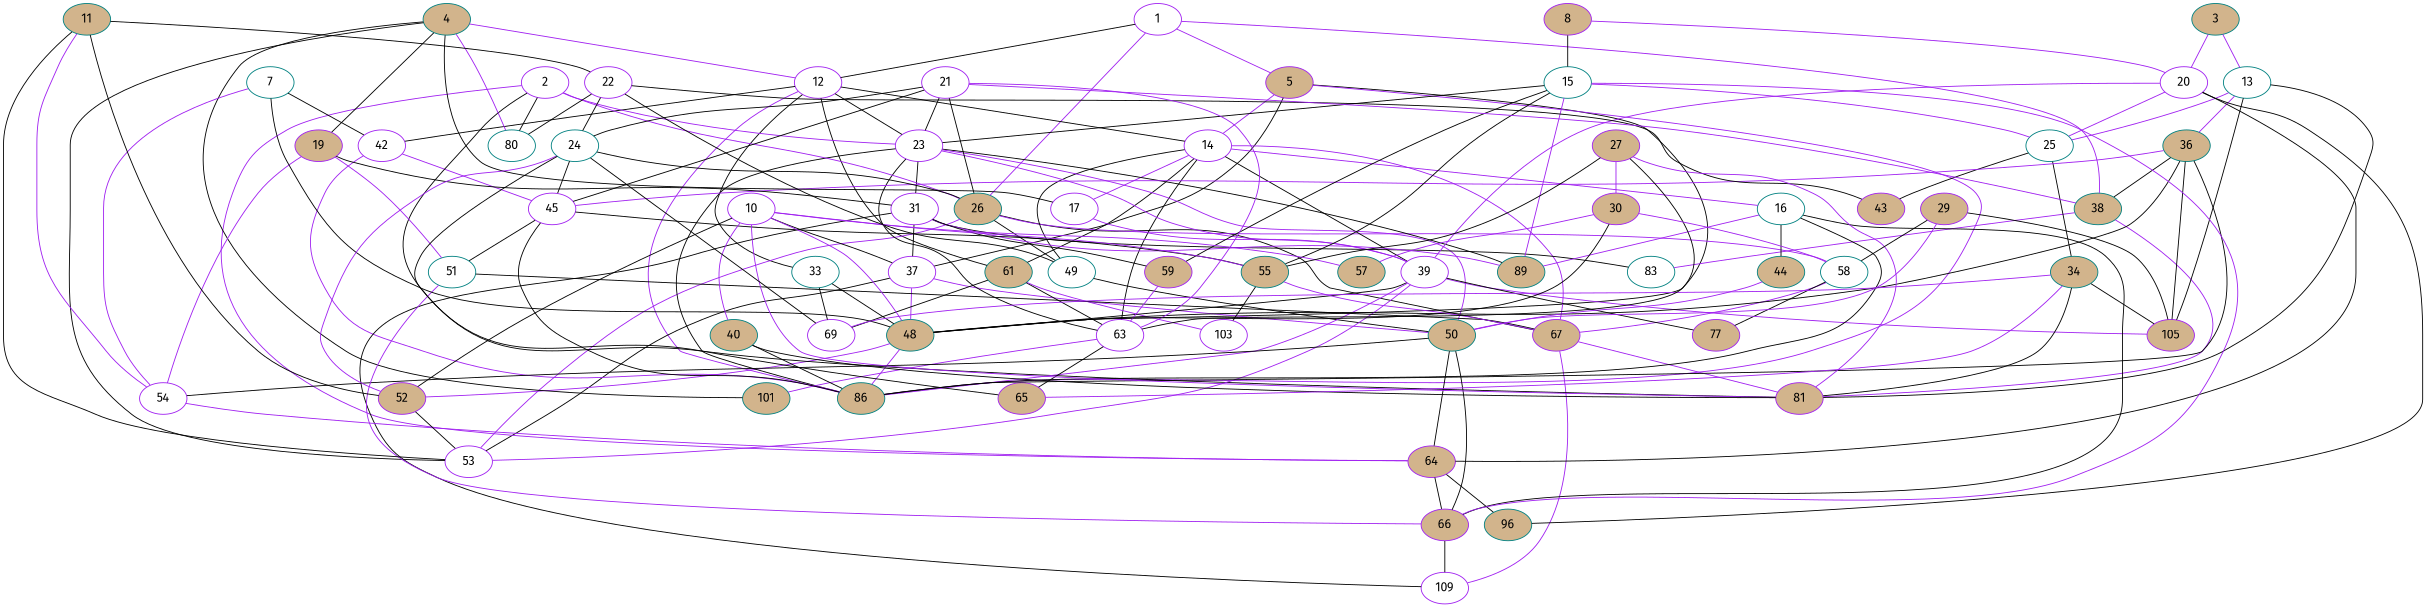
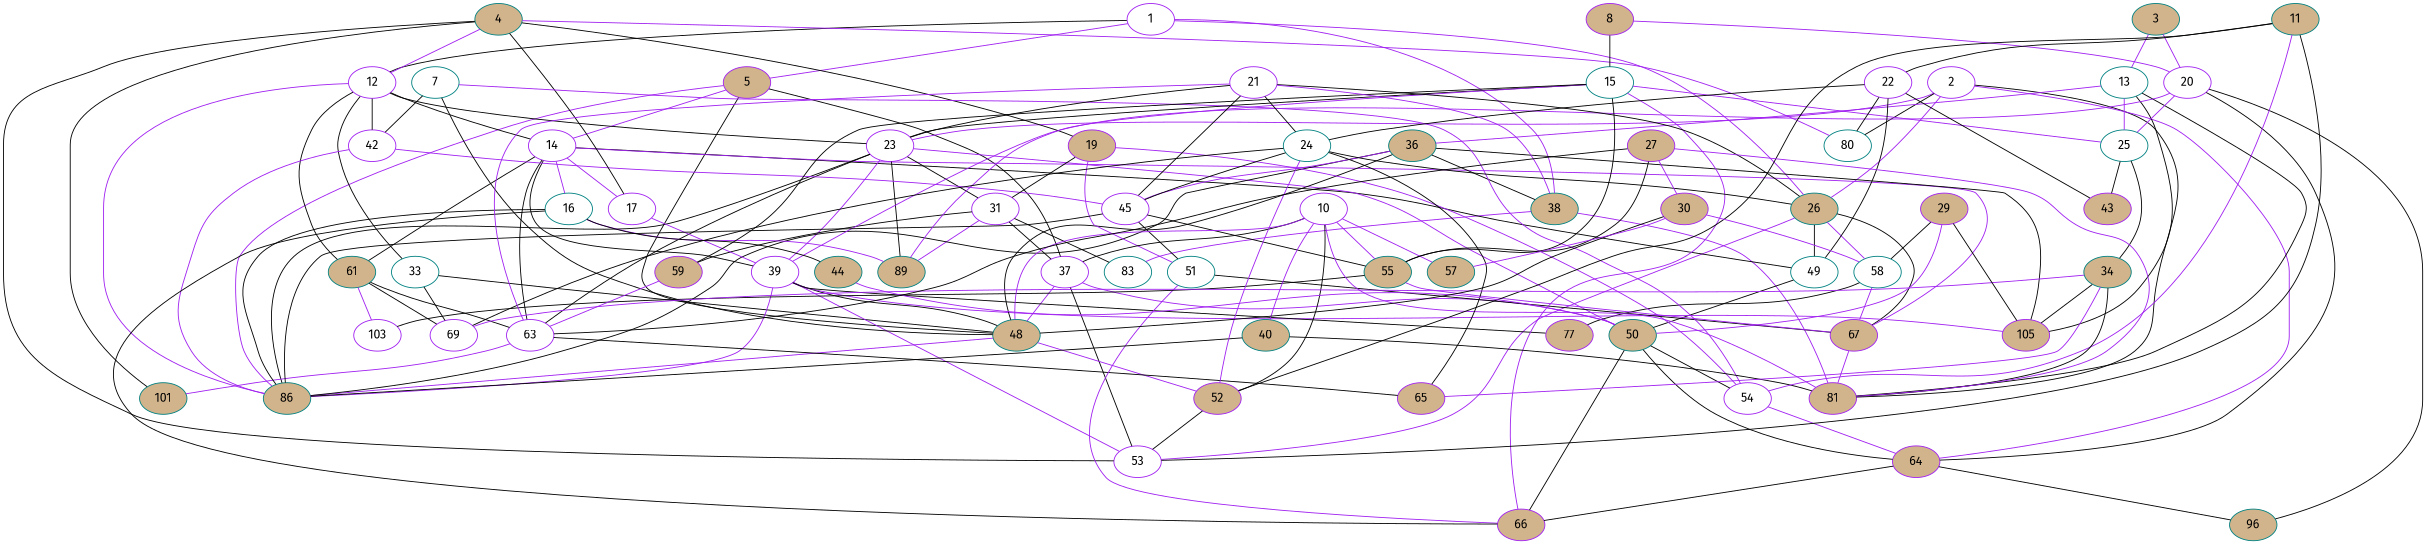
node "109": removed
